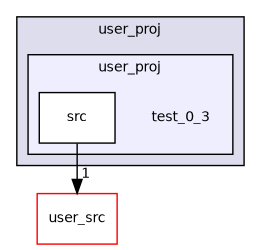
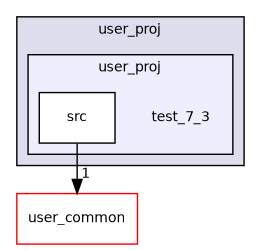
node "test_0_3": label "test_0_3" -> "test_7_3"
node "user_src": label "user_src" -> "user_common"
